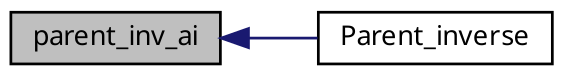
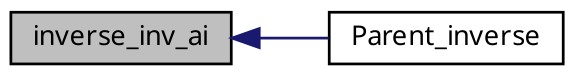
node "parent_inv_ai": label "parent_inv_ai" -> "inverse_inv_ai"
